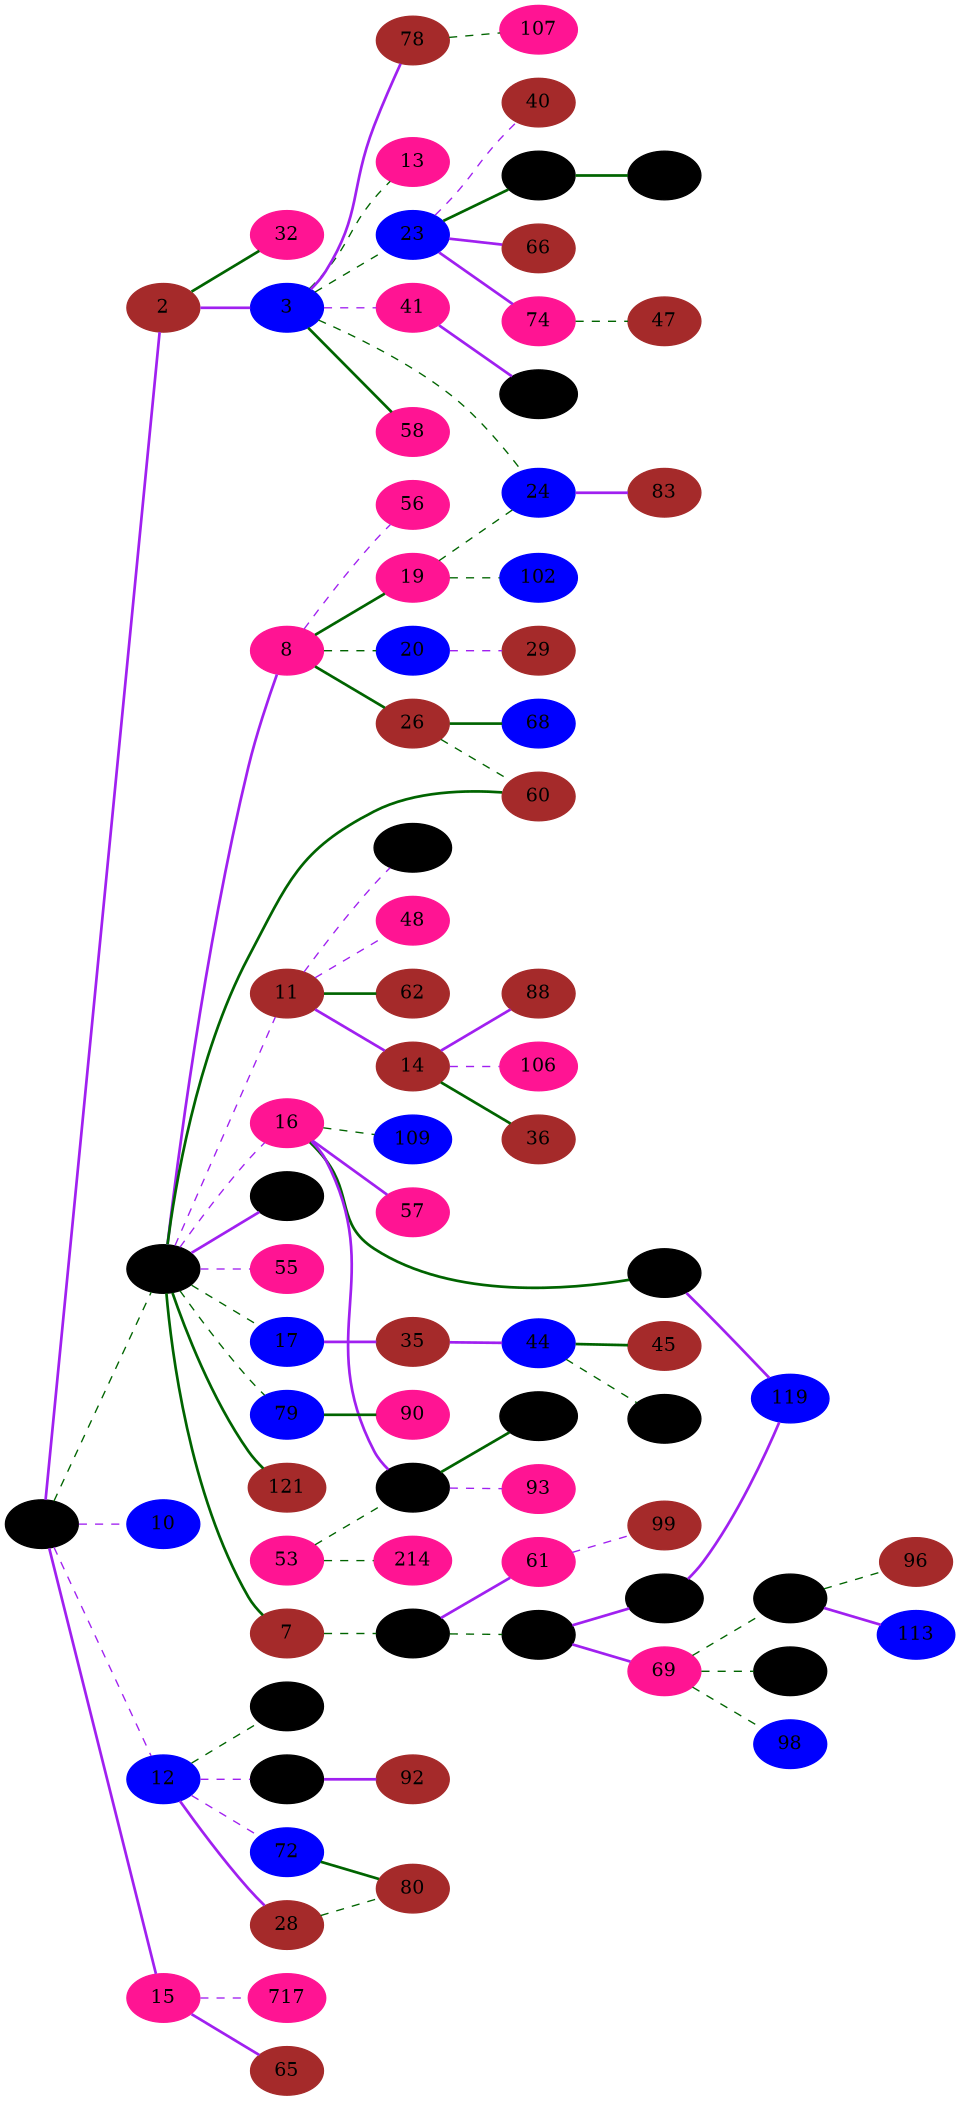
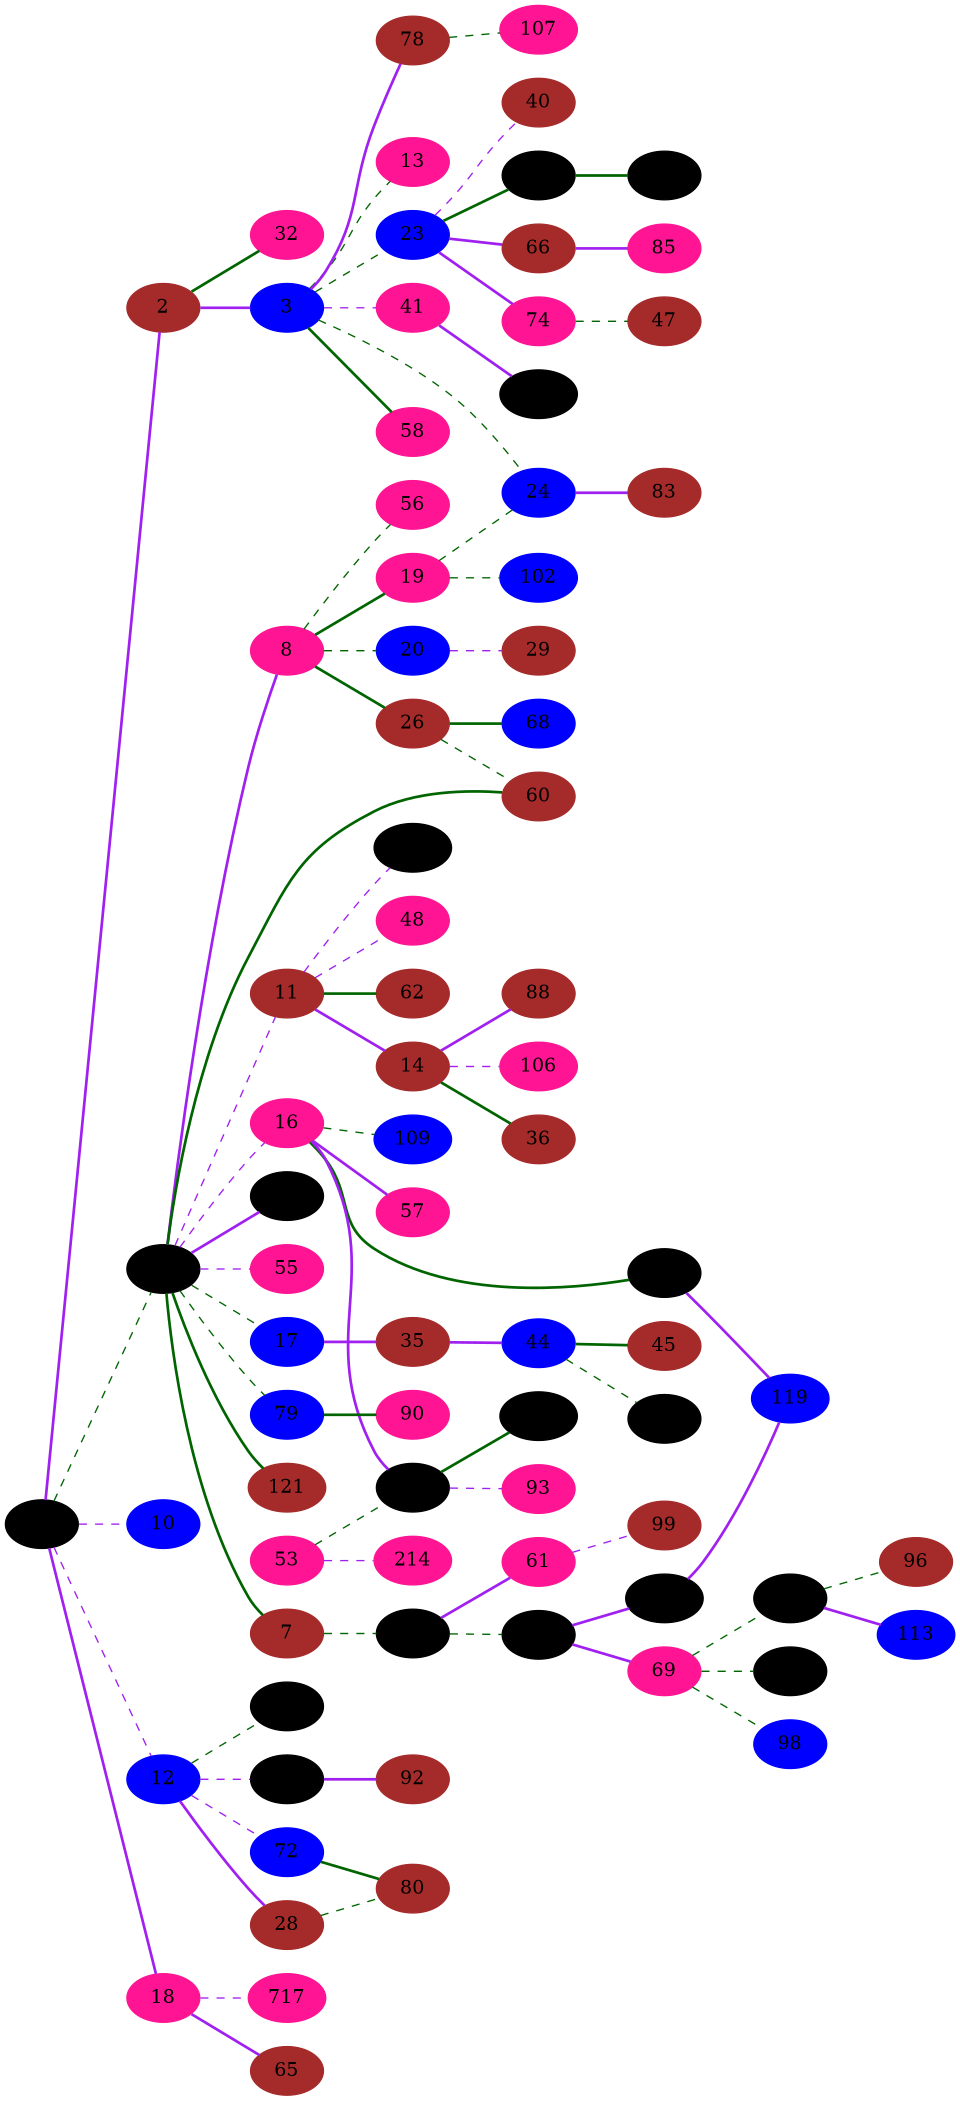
node "85": added
edge "56" -- "8": color purple -> darkgreen
edge "53" -- "214": color darkgreen -> purple
node "15": label "15" -> "18"
